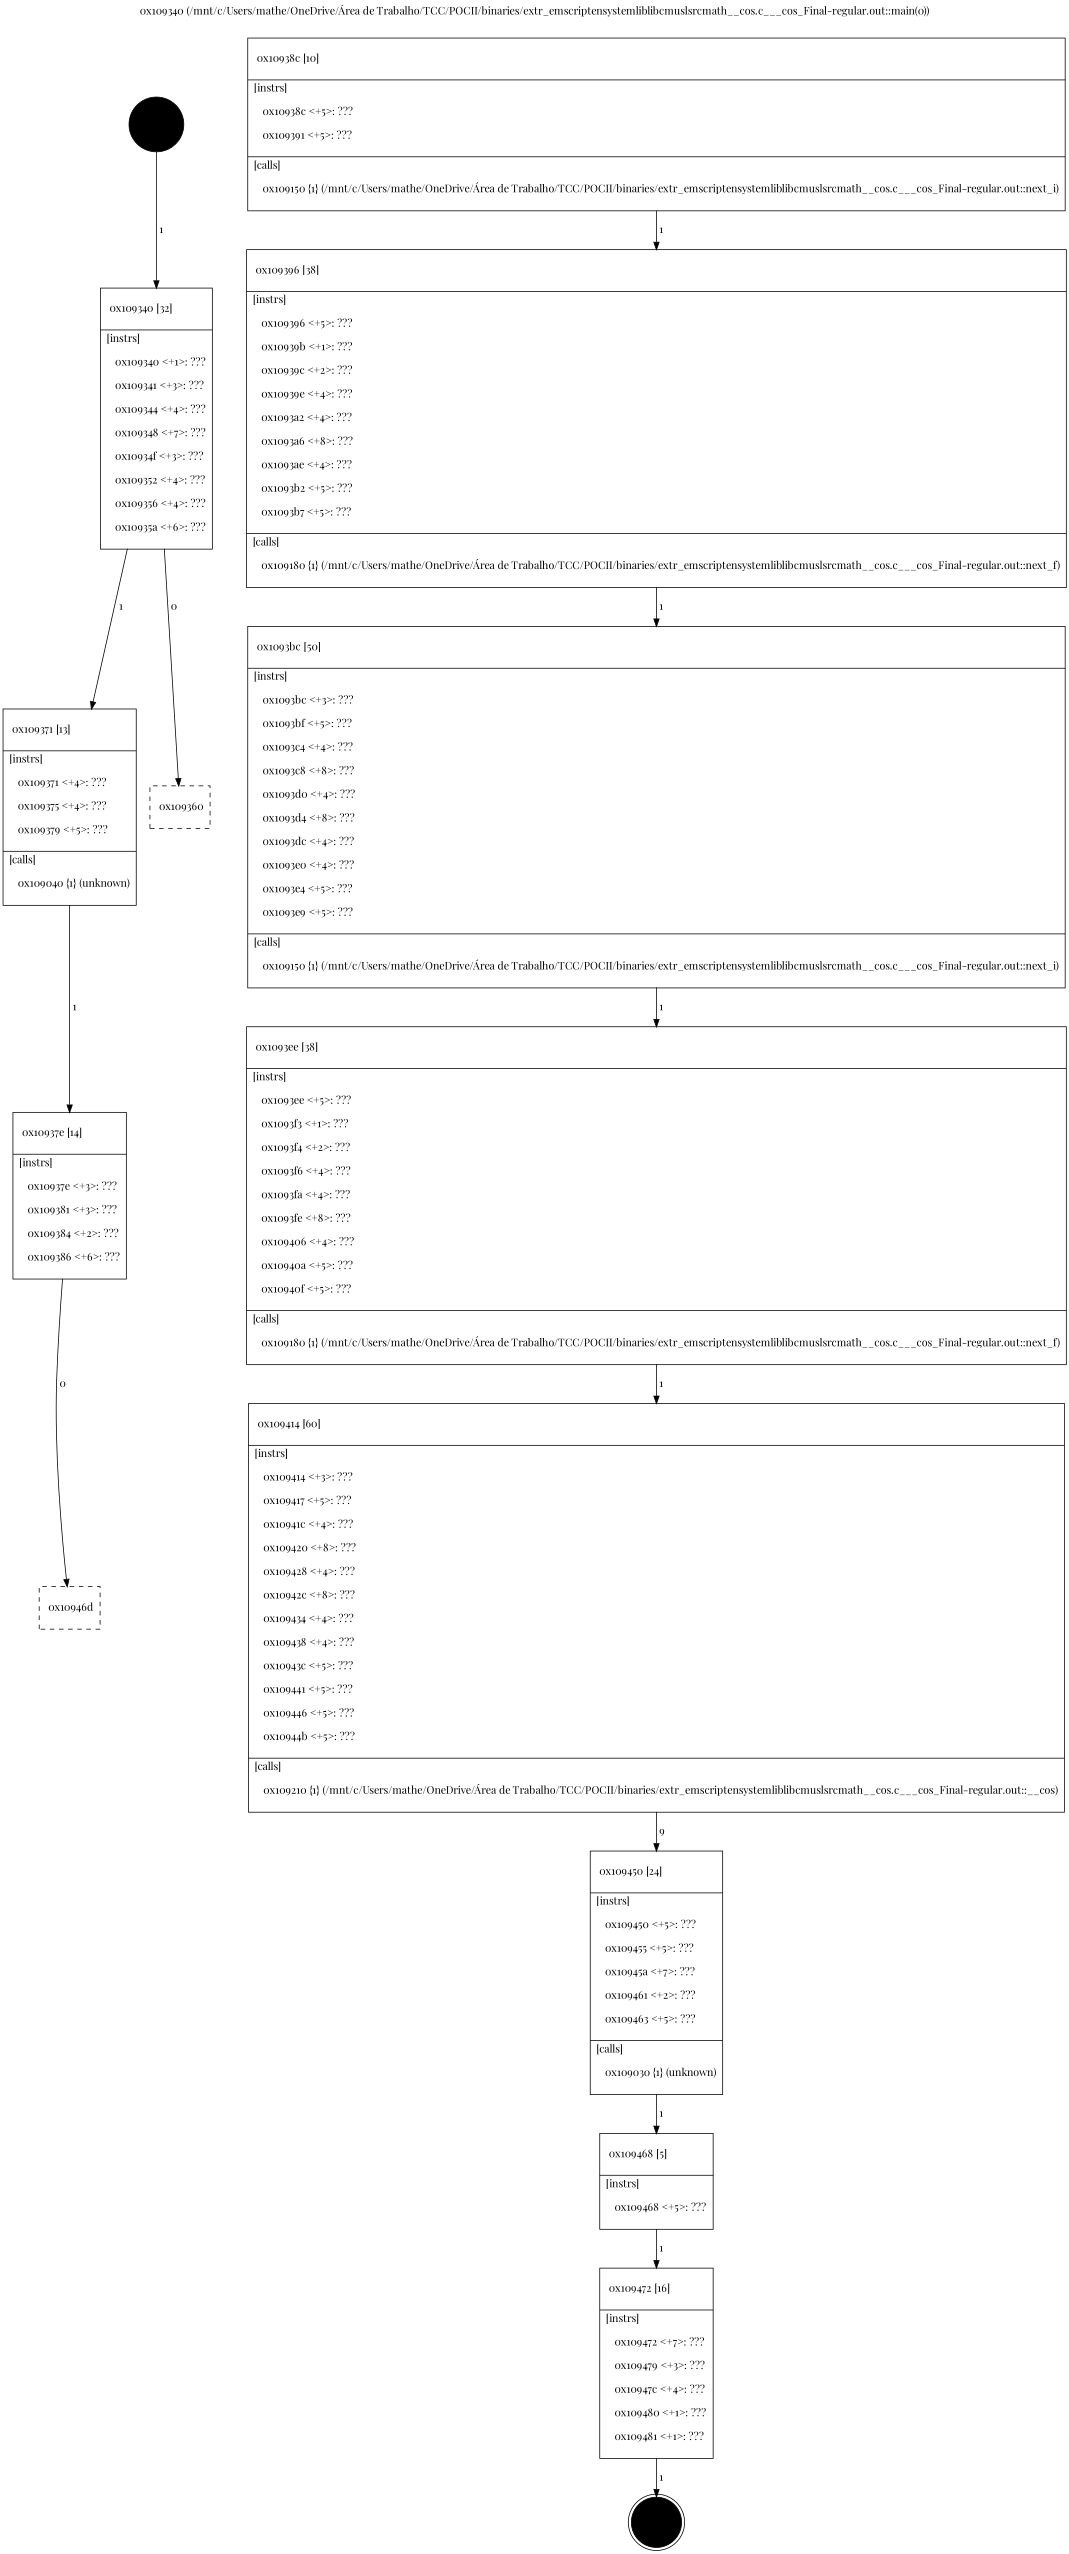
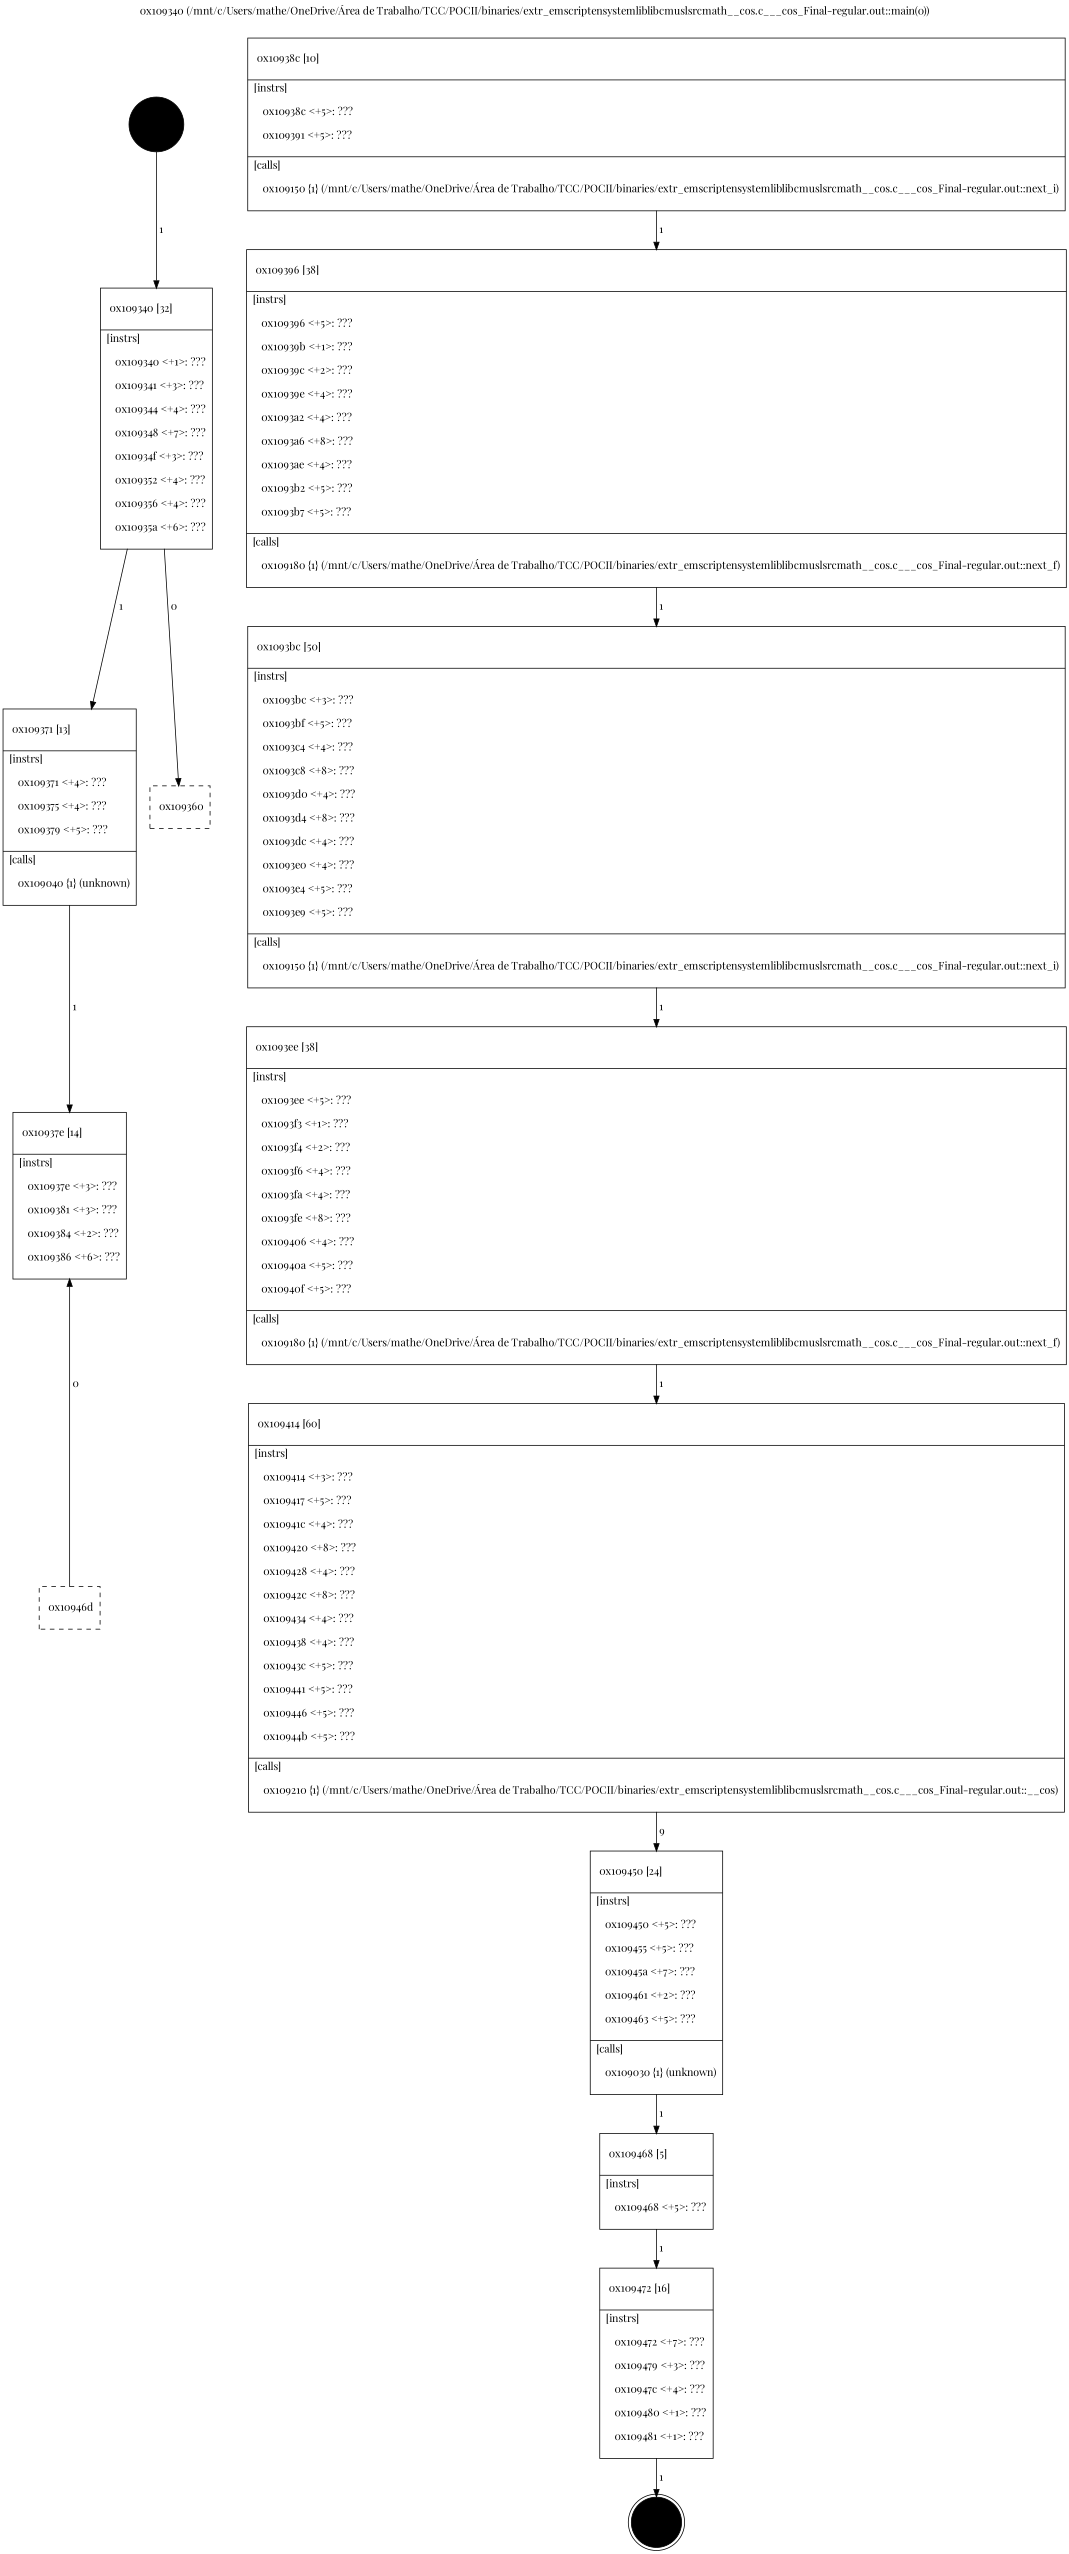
edge "0x10937e [14]" -> "0x10946d": reversed
